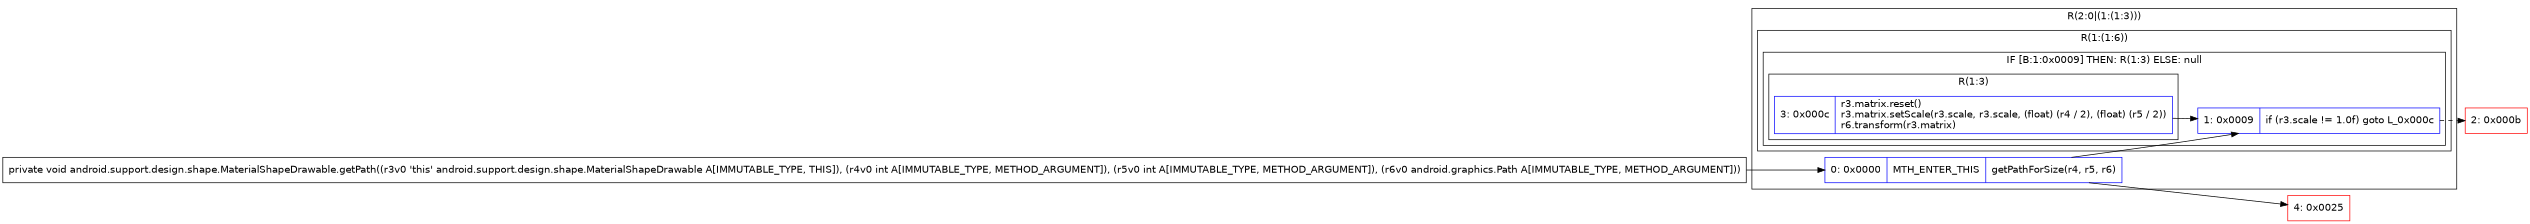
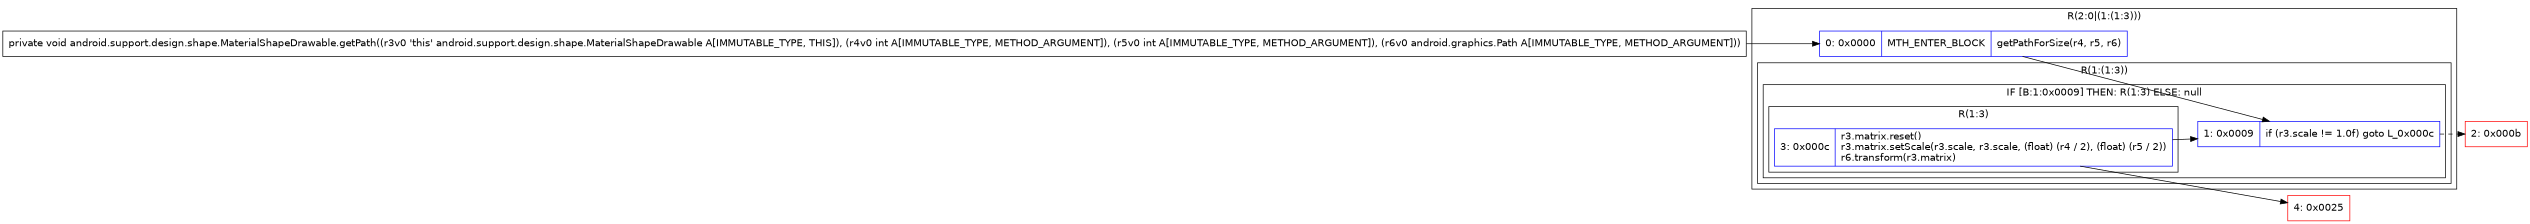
cluster "R(1:(1:6))": label "R(1:(1:6))" -> "R(1:(1:3))"
node "0: 0x0000": text "MTH_ENTER_THIS" -> "MTH_ENTER_BLOCK"
edge "0: 0x0000" -> "4: 0x0025": now "3: 0x000c" -> "4: 0x0025"
